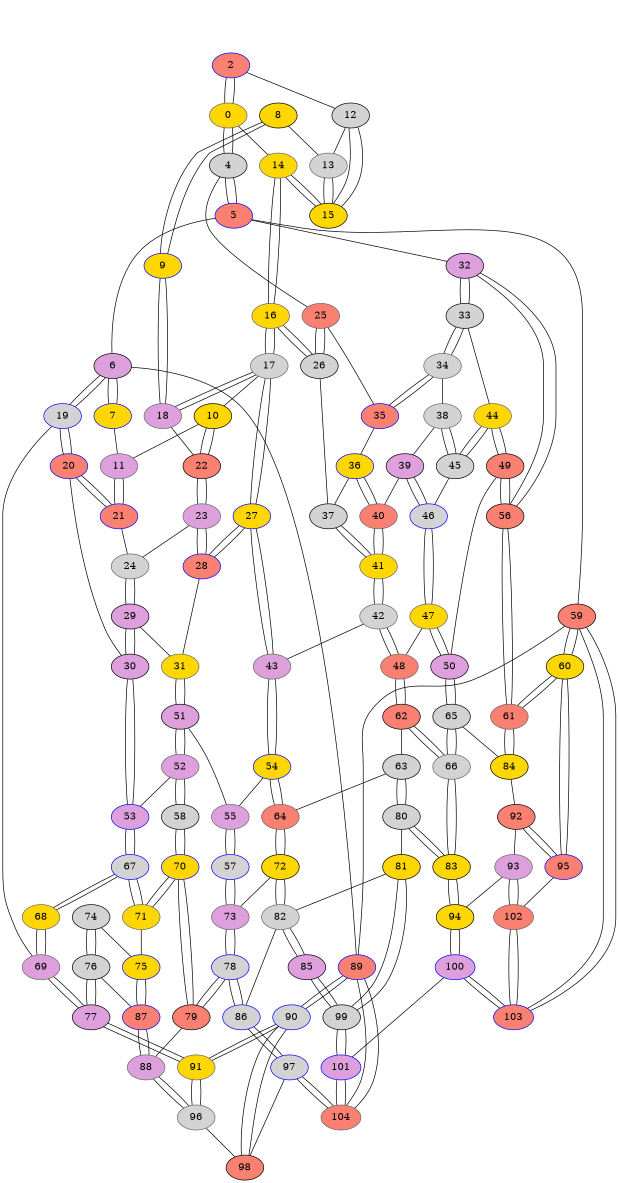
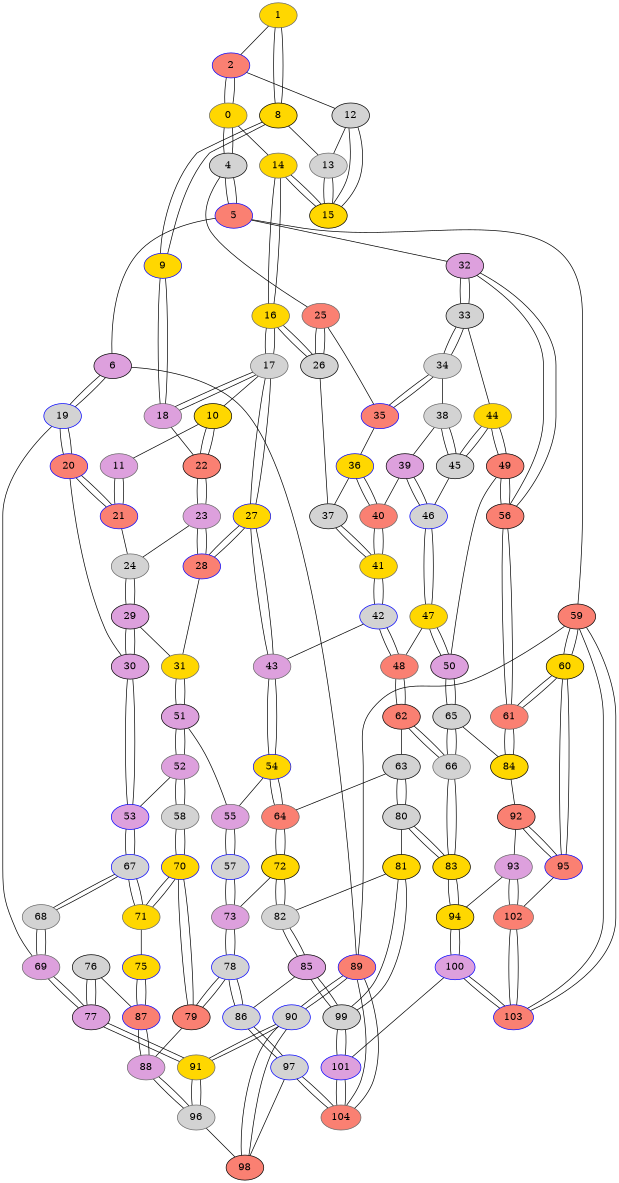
node "1": added
node "7": removed
node "42": color gray40 -> blue
node "58": color black -> gray40
node "68": fillcolor gold -> lightgrey
node "74": removed
edge "82" -- "86": now "85" -- "86"
